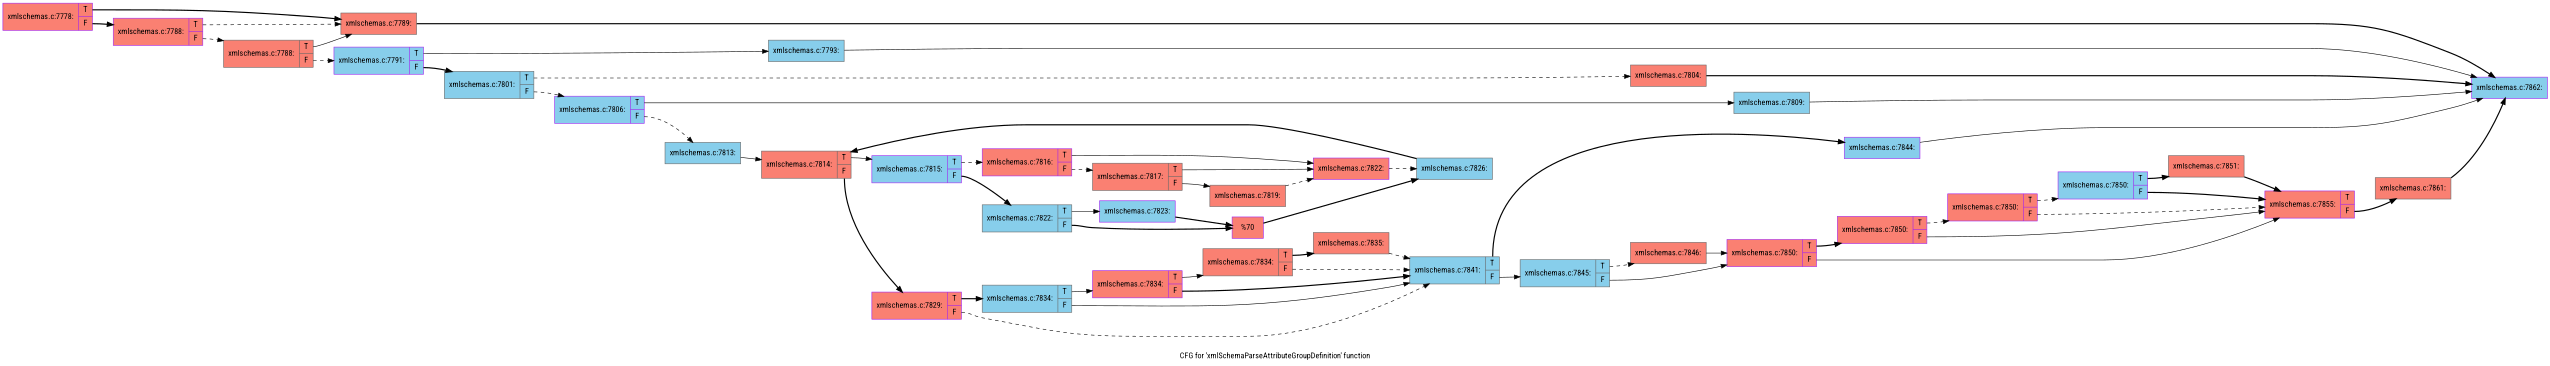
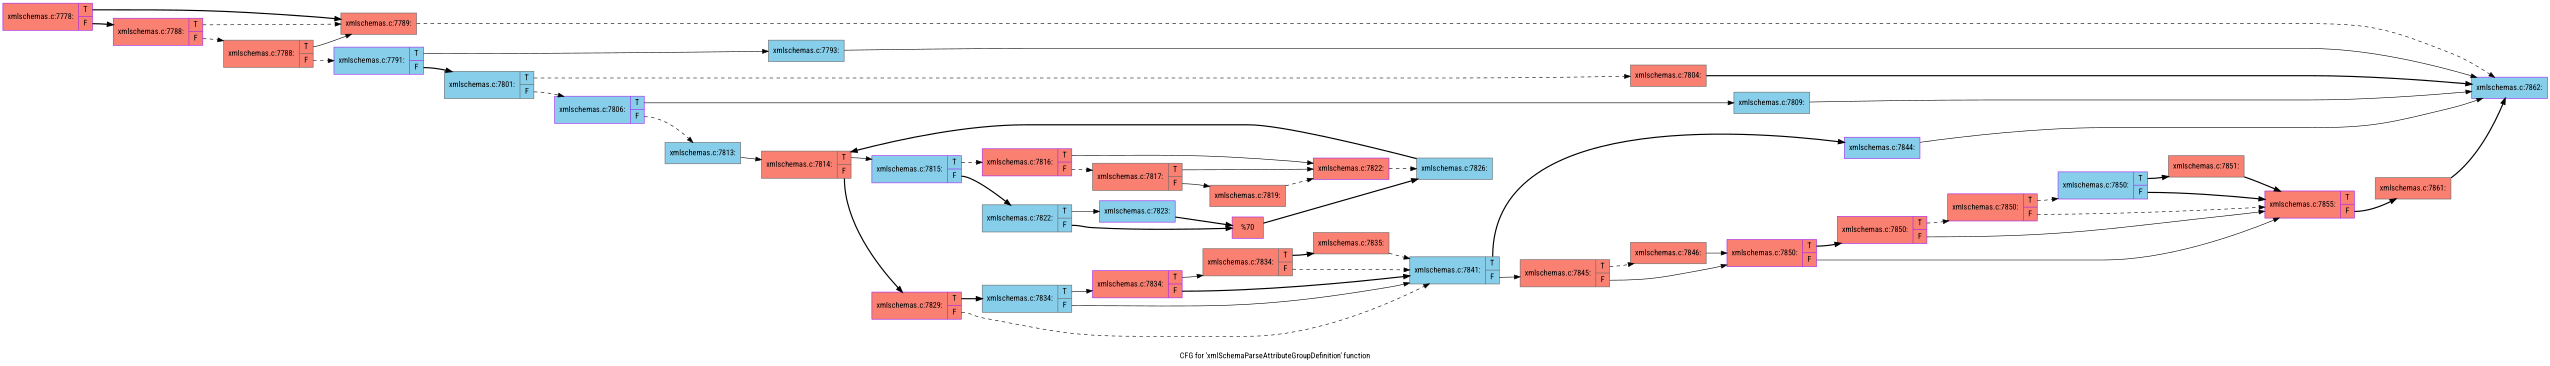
edge "xmlschemas.c:7789:" -> "xmlschemas.c:7862:": style bold -> dashed
node "xmlschemas.c:7845:": fillcolor skyblue -> salmon
